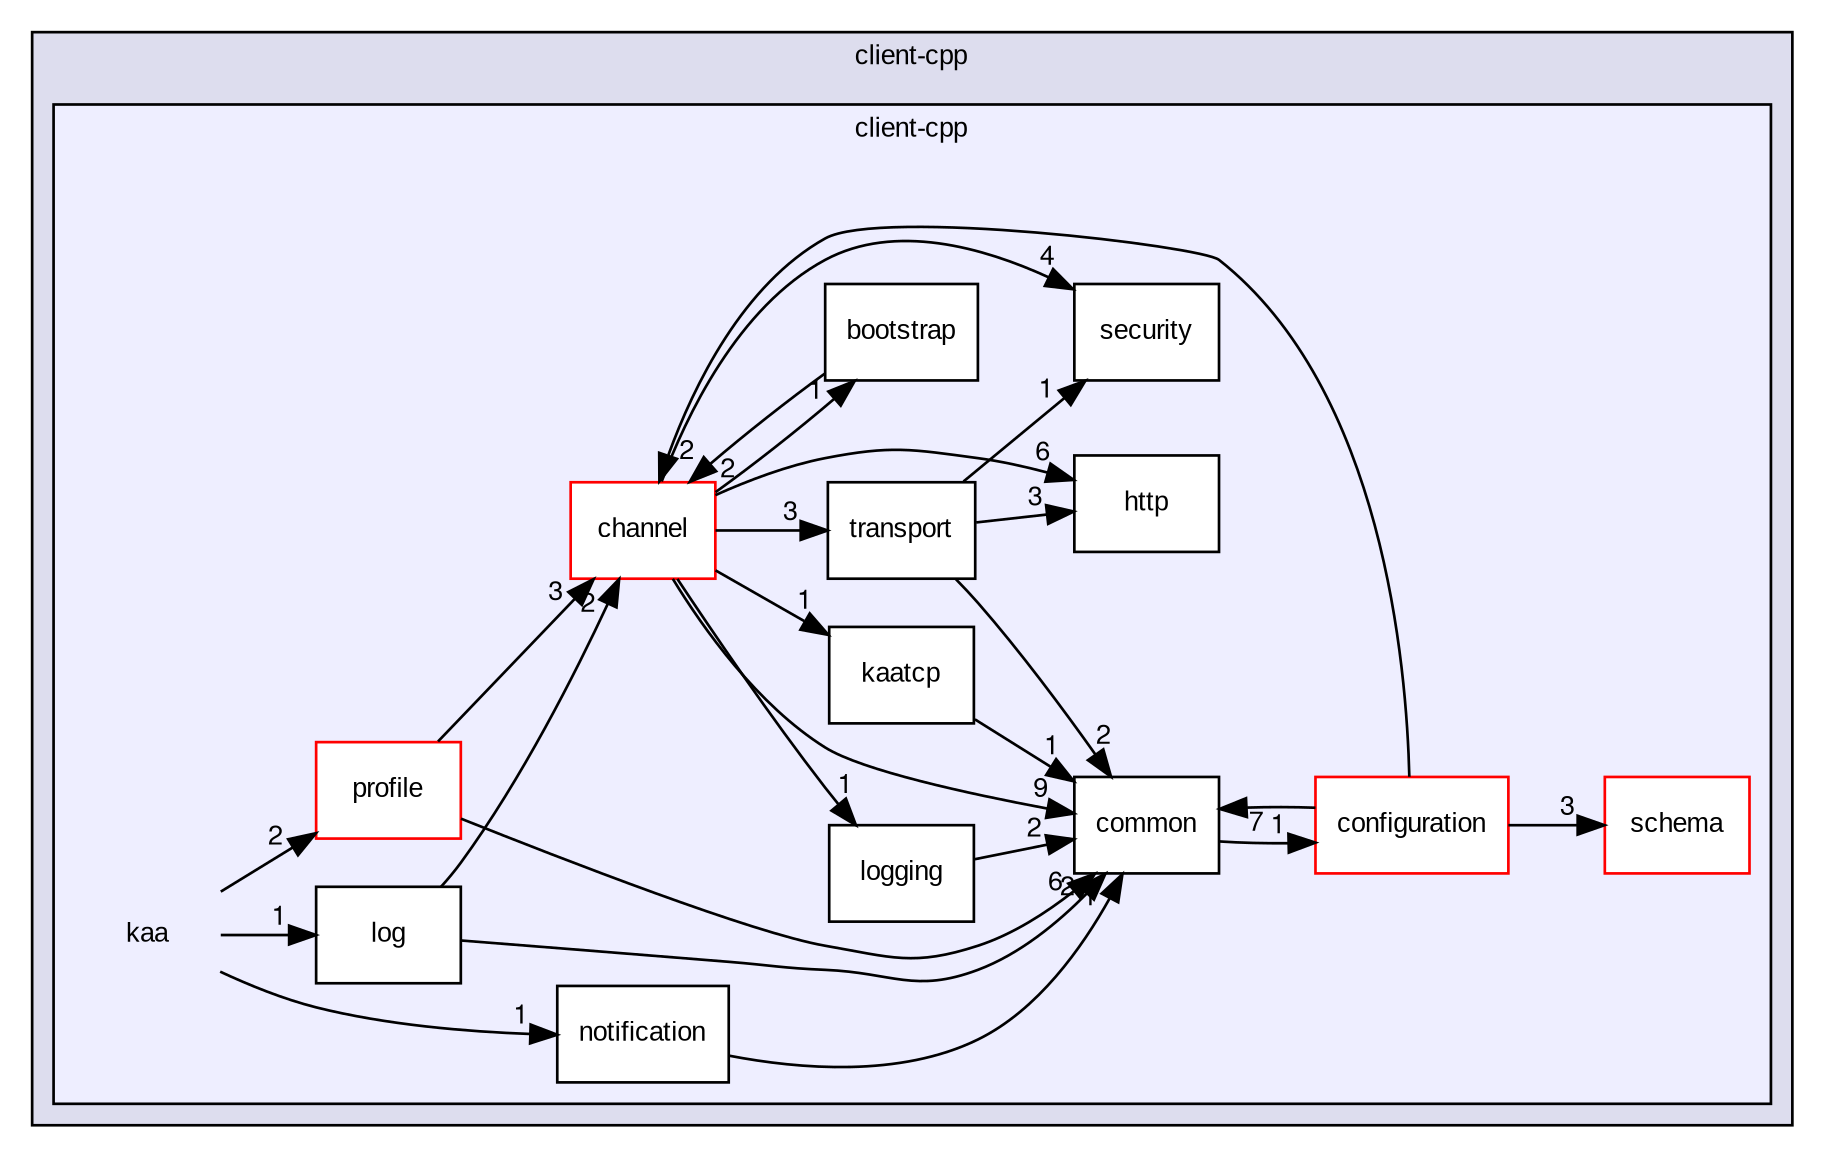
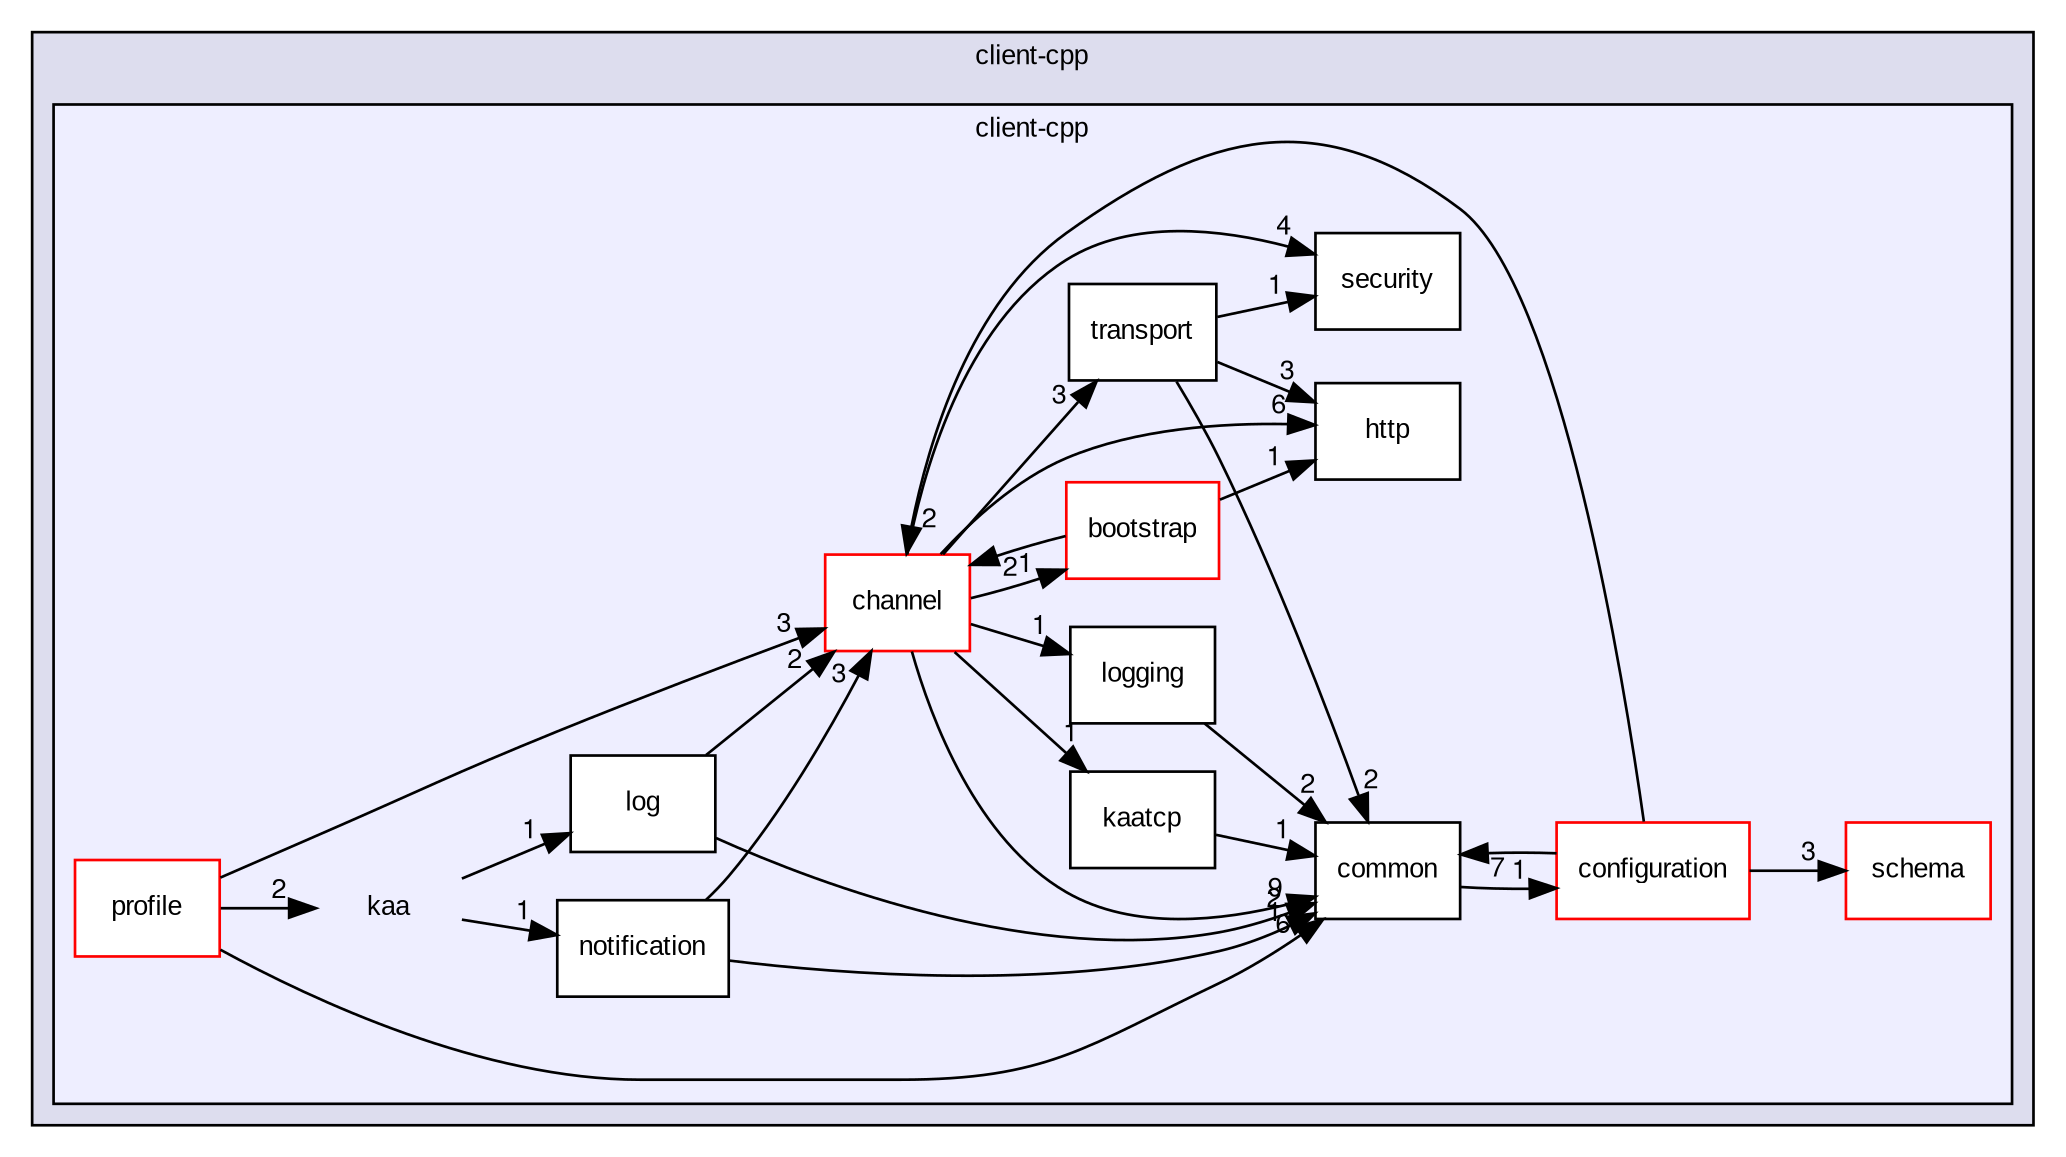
node "bootstrap": color black -> red
edge "bootstrap" -> "http": added
edge "notification" -> "channel": added
edge "kaa" -> "profile": reversed
